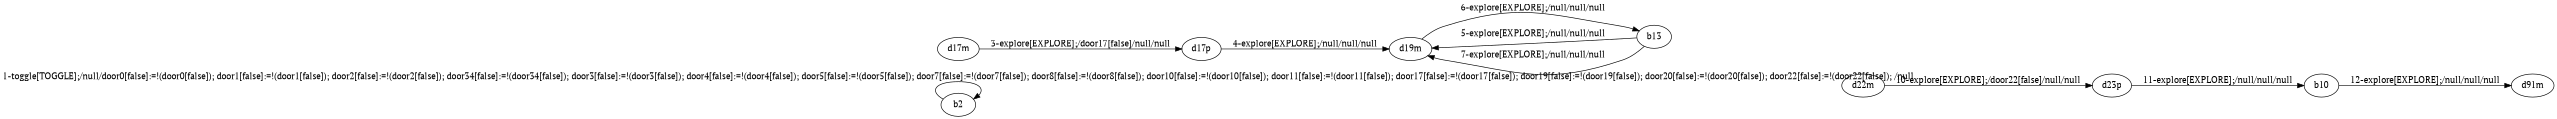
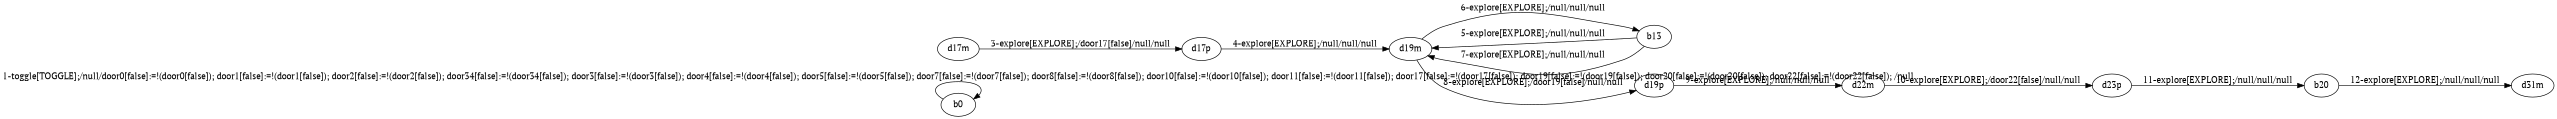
node "d19p": added
node "b10": label "b10" -> "b20"
node "d91m": label "d91m" -> "d31m"
node "b2": label "b2" -> "b0"
